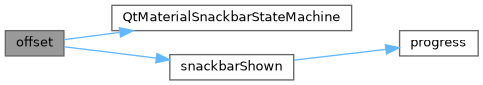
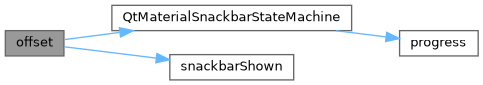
edge "snackbarShown" -> "progress": now "QtMaterialSnackbarStateMachine" -> "progress"
